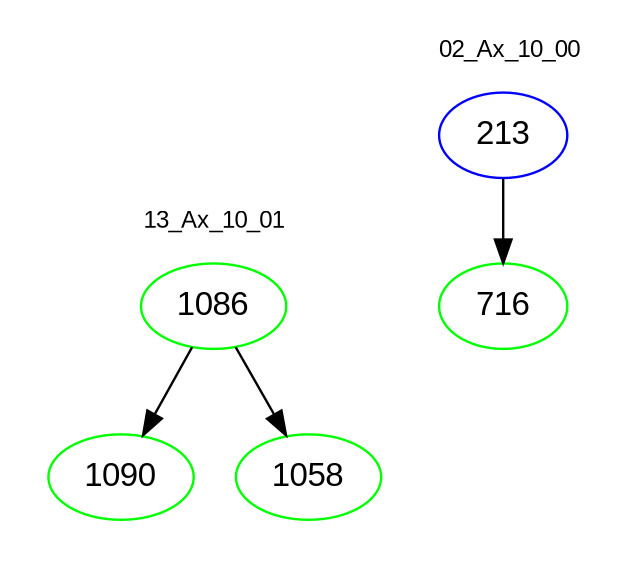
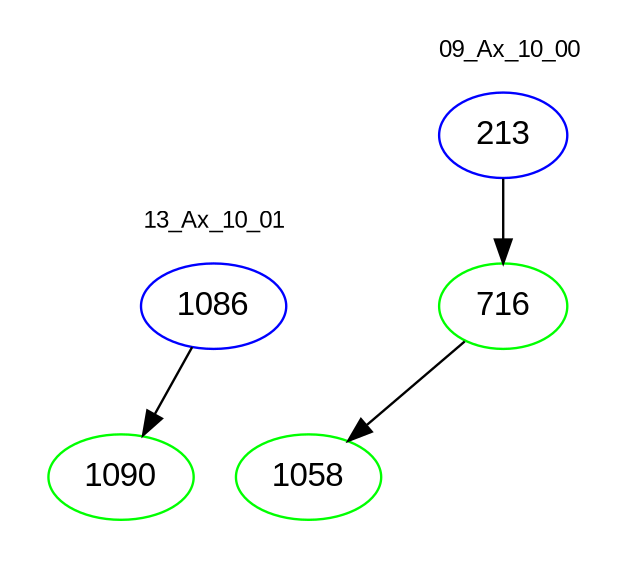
cluster "02_Ax_10_00": label "02_Ax_10_00" -> "09_Ax_10_00"
node "1086": color green -> blue
edge "1086" -> "1058": now "716" -> "1058"
